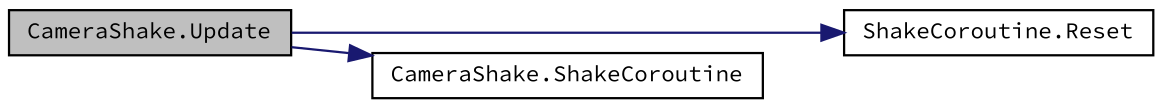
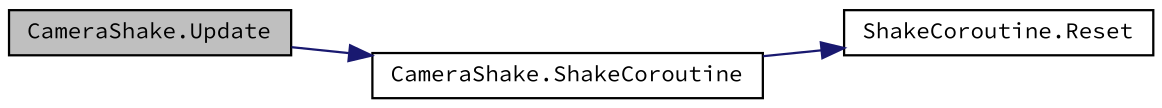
edge "CameraShake.Update" -> "ShakeCoroutine.Reset": now "CameraShake.ShakeCoroutine" -> "ShakeCoroutine.Reset"
